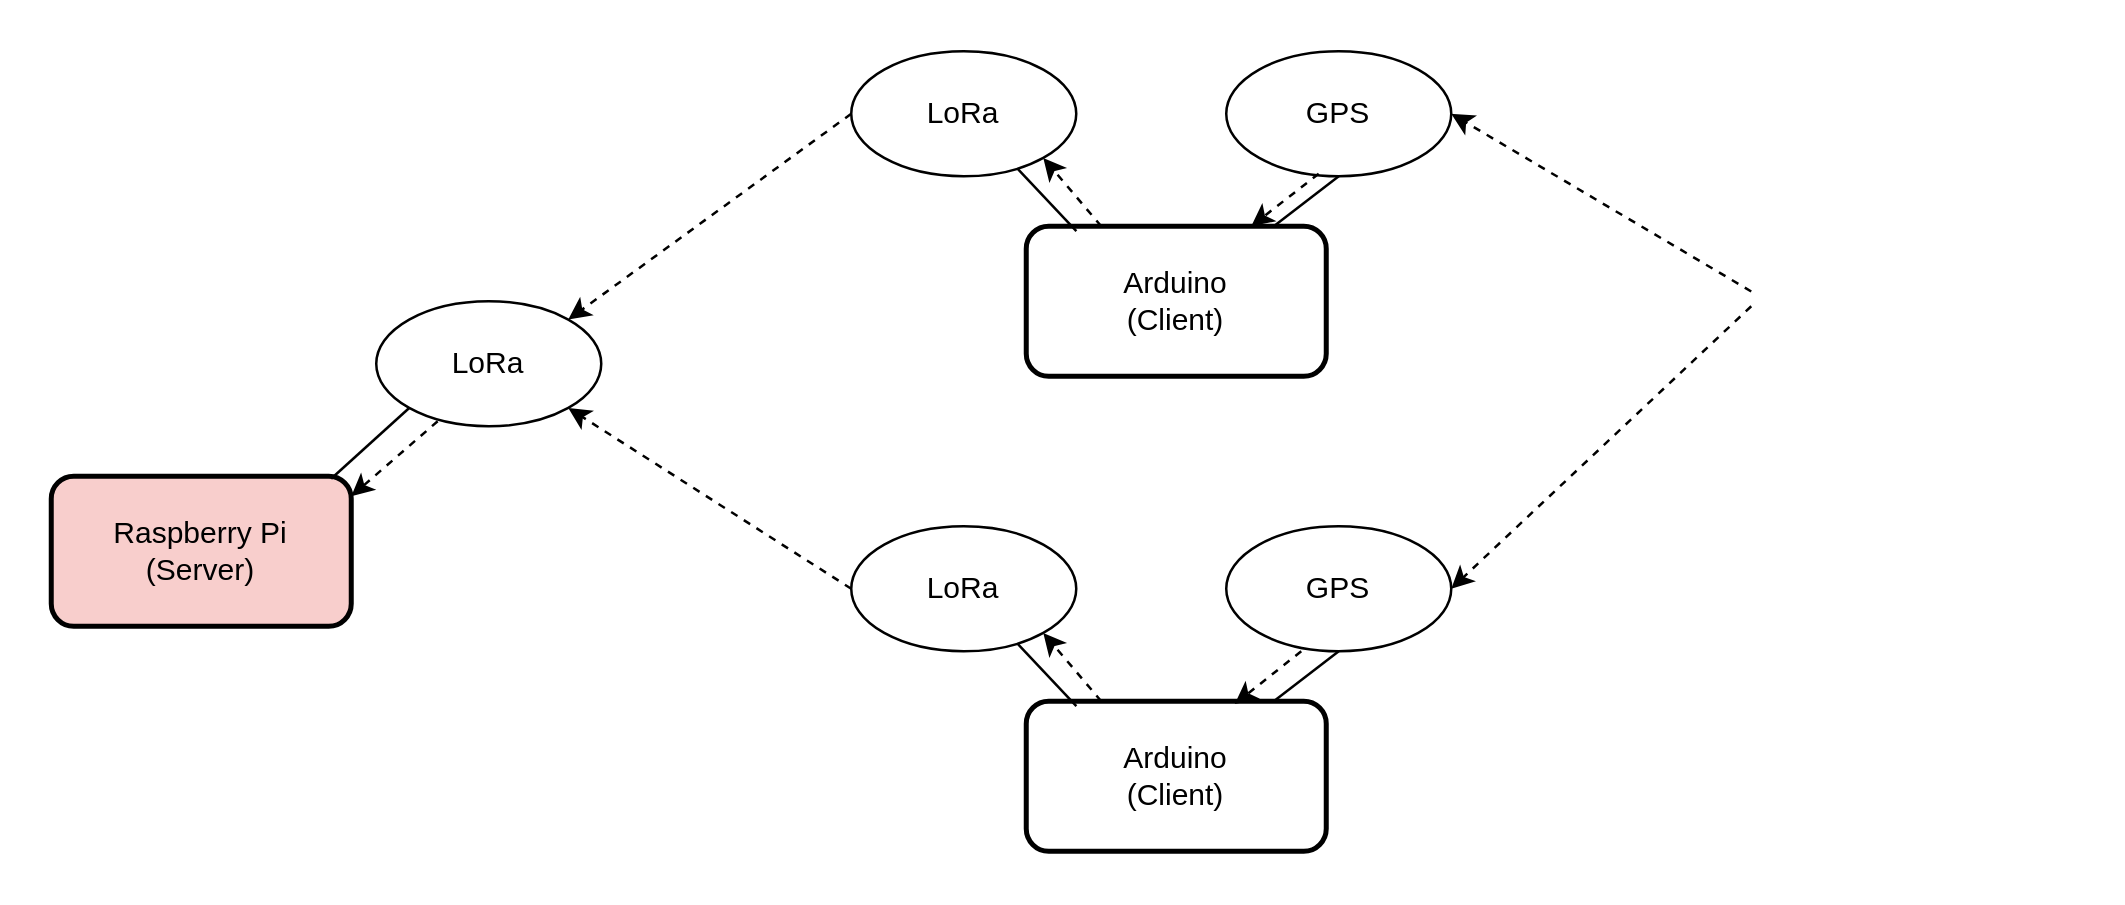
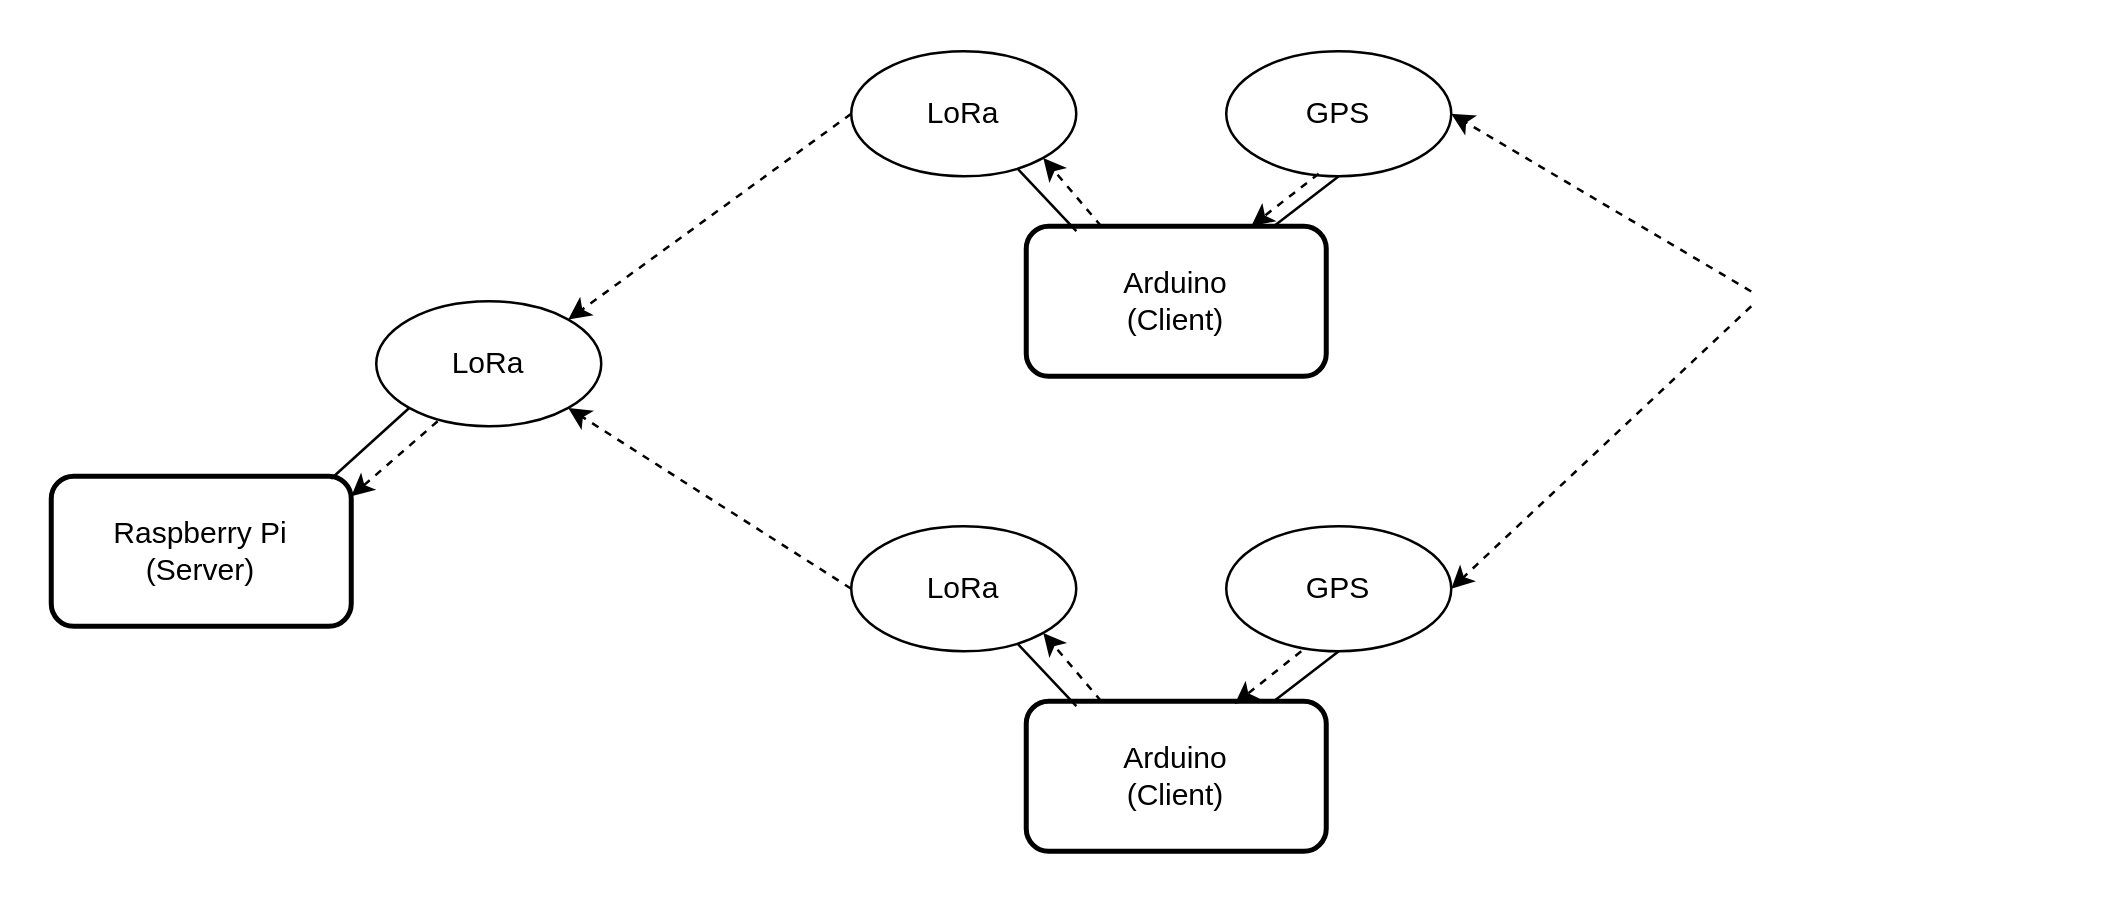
node "Raspberry Pi (Server)": fillcolor #f8cecc -> #ffffff
